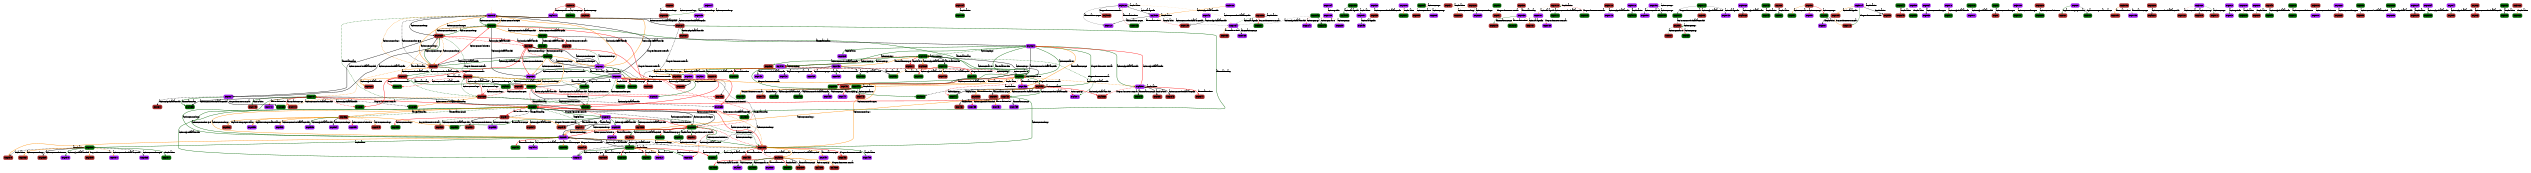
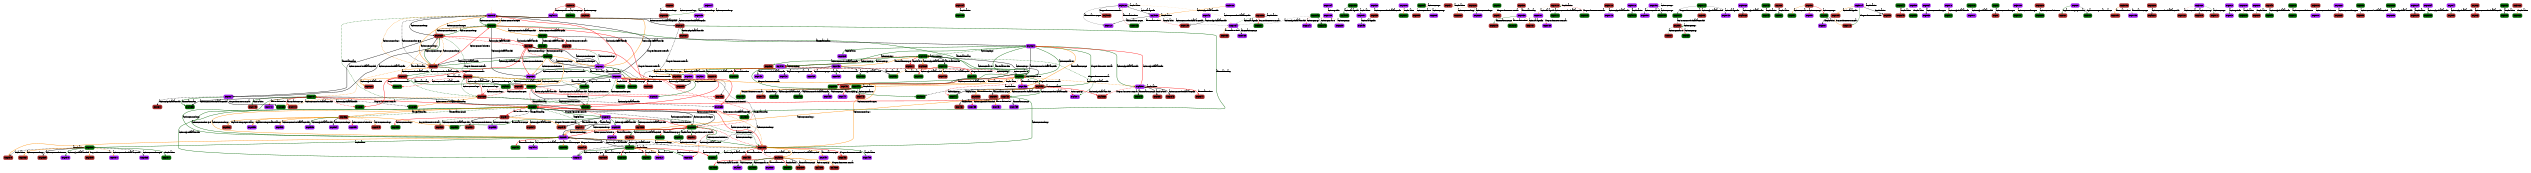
edge "c_q0_627" -> "c_q0_613": color darkorange -> red
